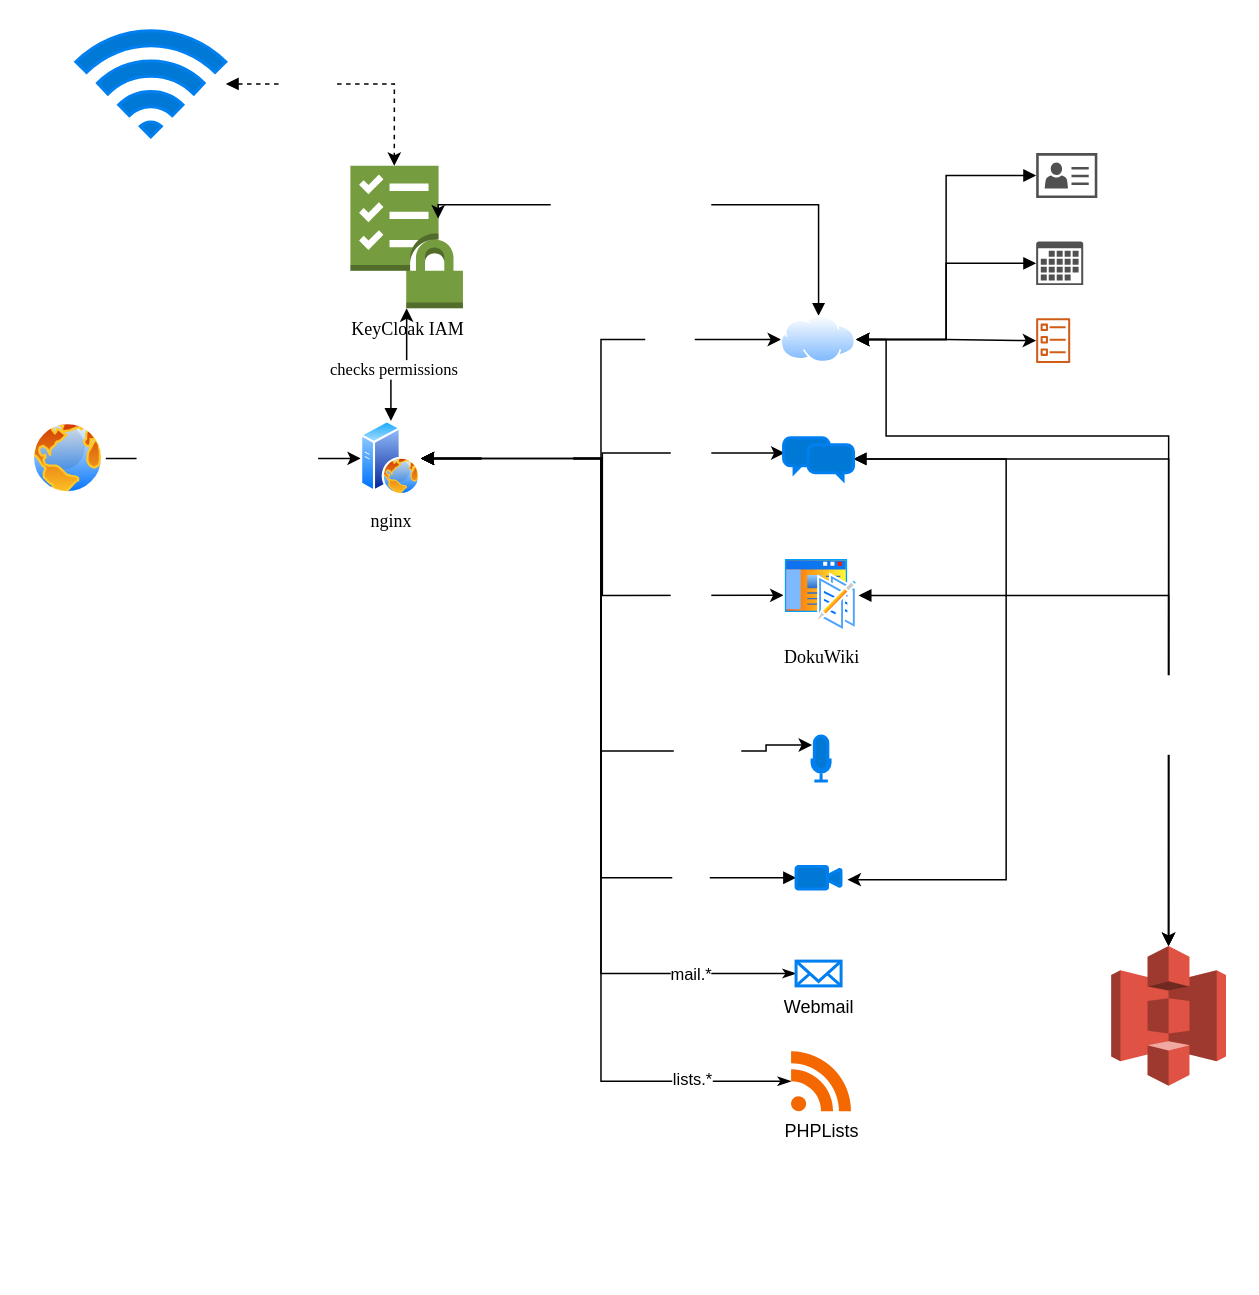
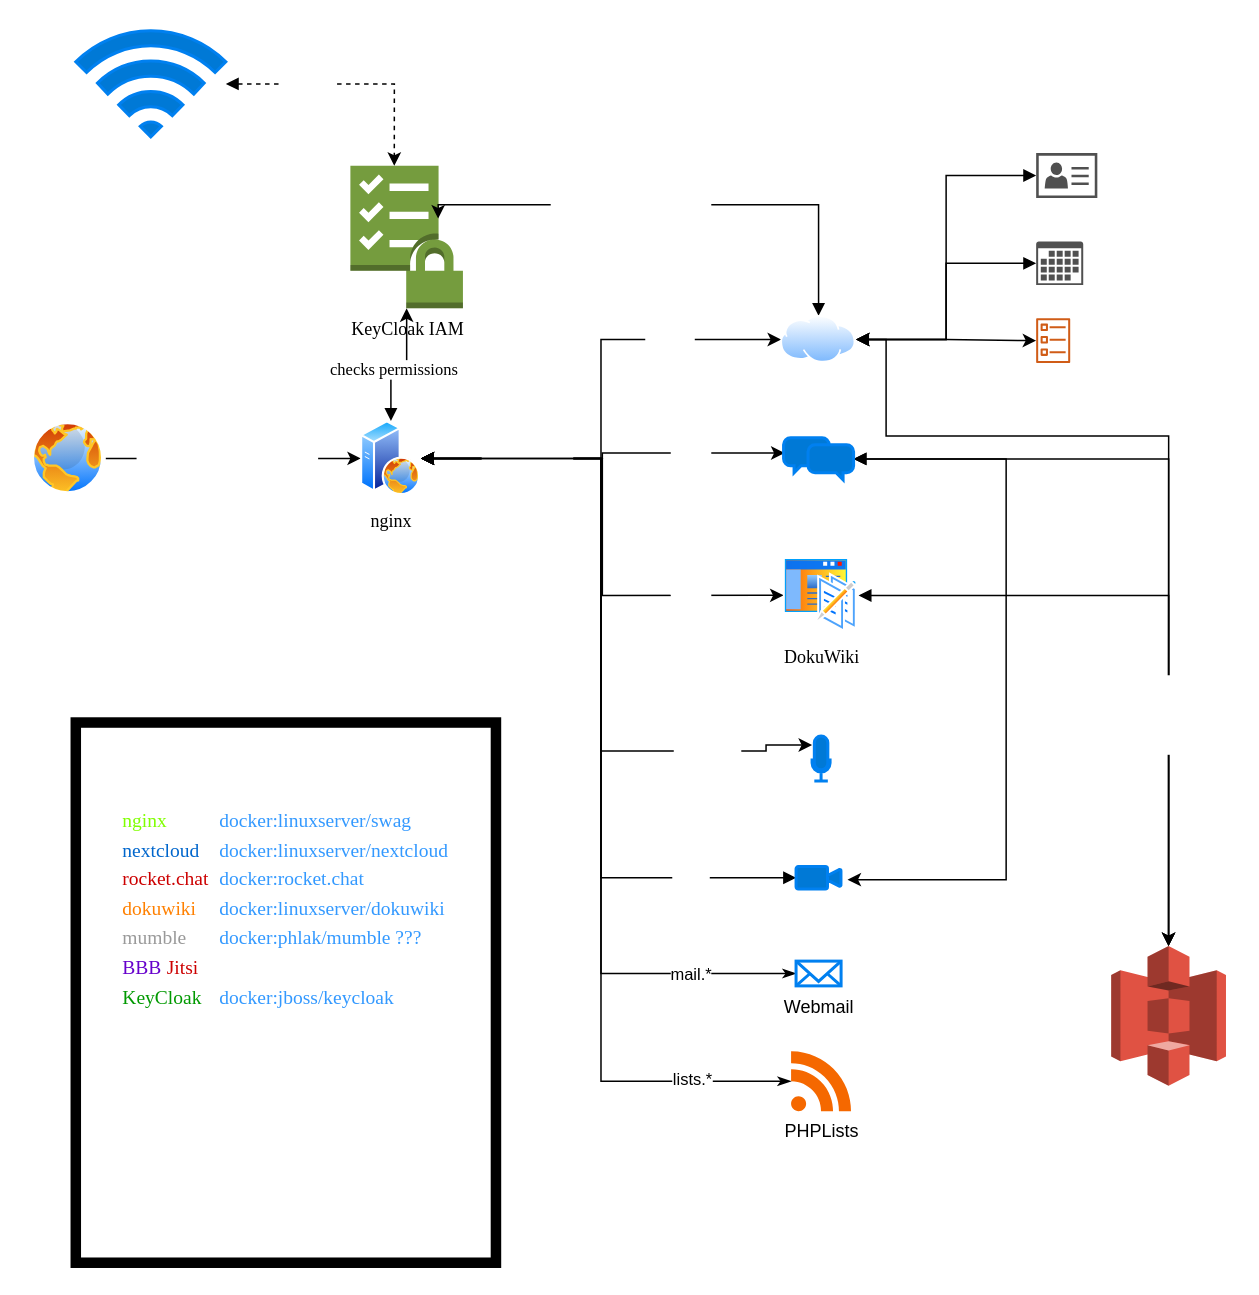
node "Implentations nginx docker:linuxserver/swag nextcloud docker:linuxserver/nextcloud rocket.chat docker:rocket.chat dokuwiki docker:linuxserver/dokuwiki mumble docker:phlak/mumble ??? BBB/Jitsi ???? KeyCloak docker:jboss/keycloak Mail ???? NewsLetter": added
